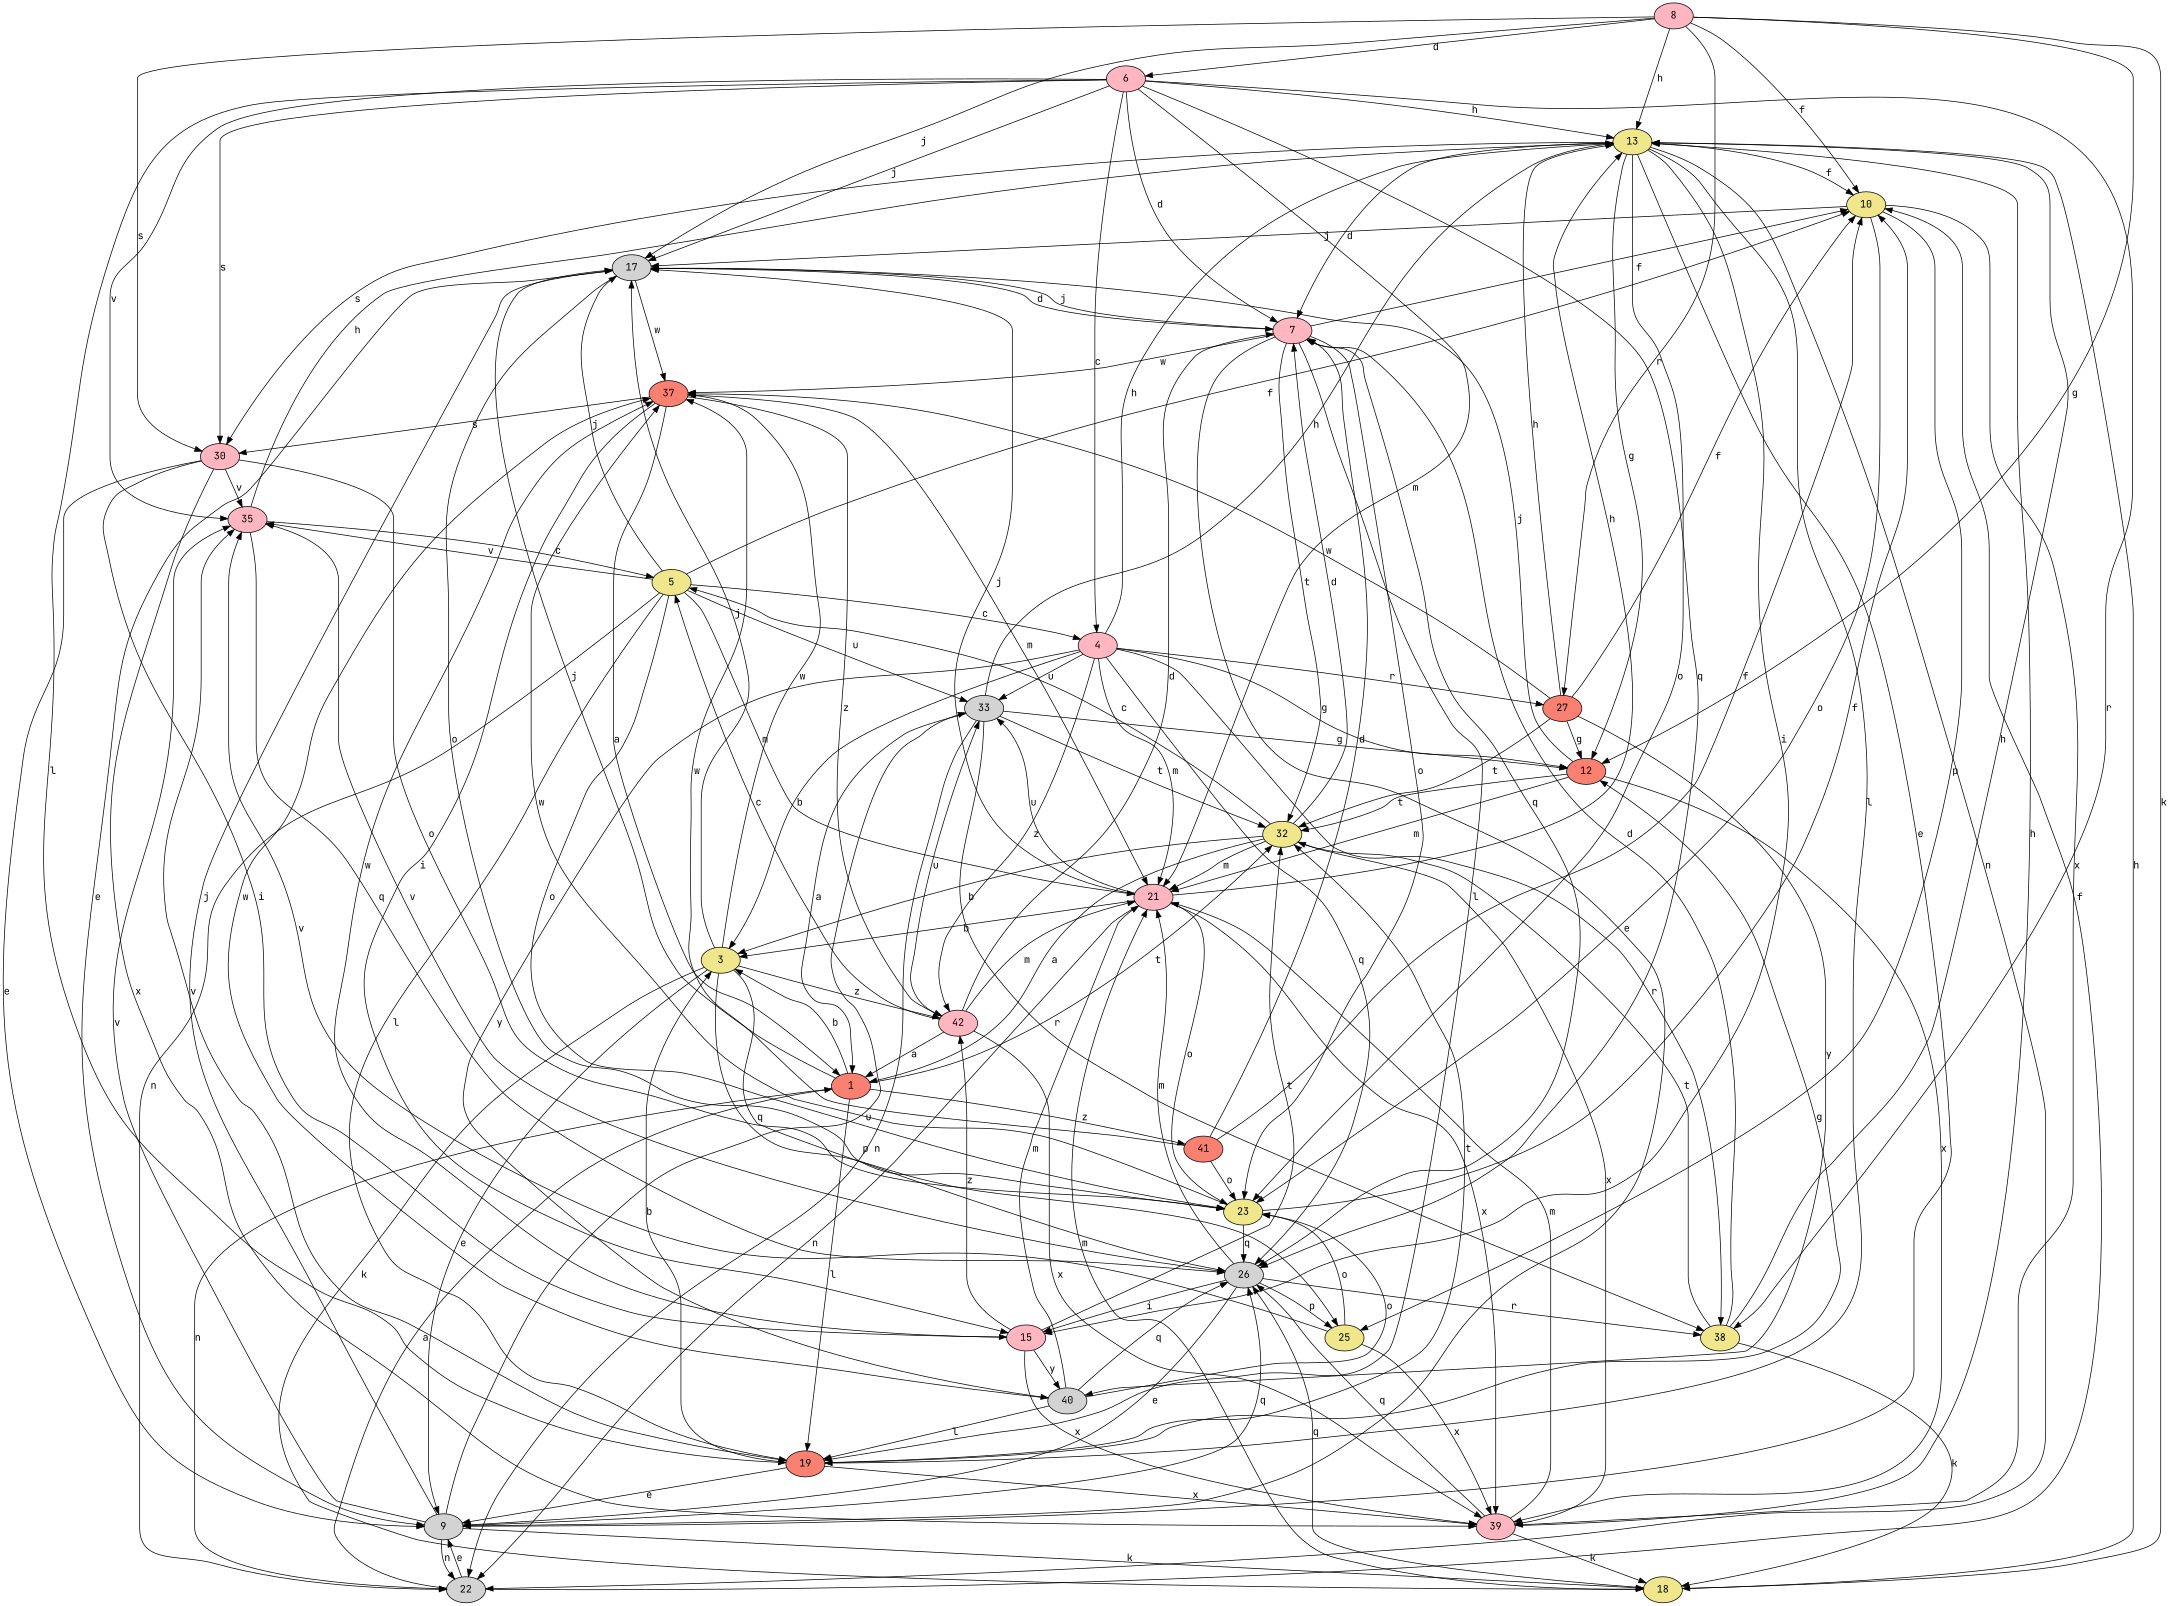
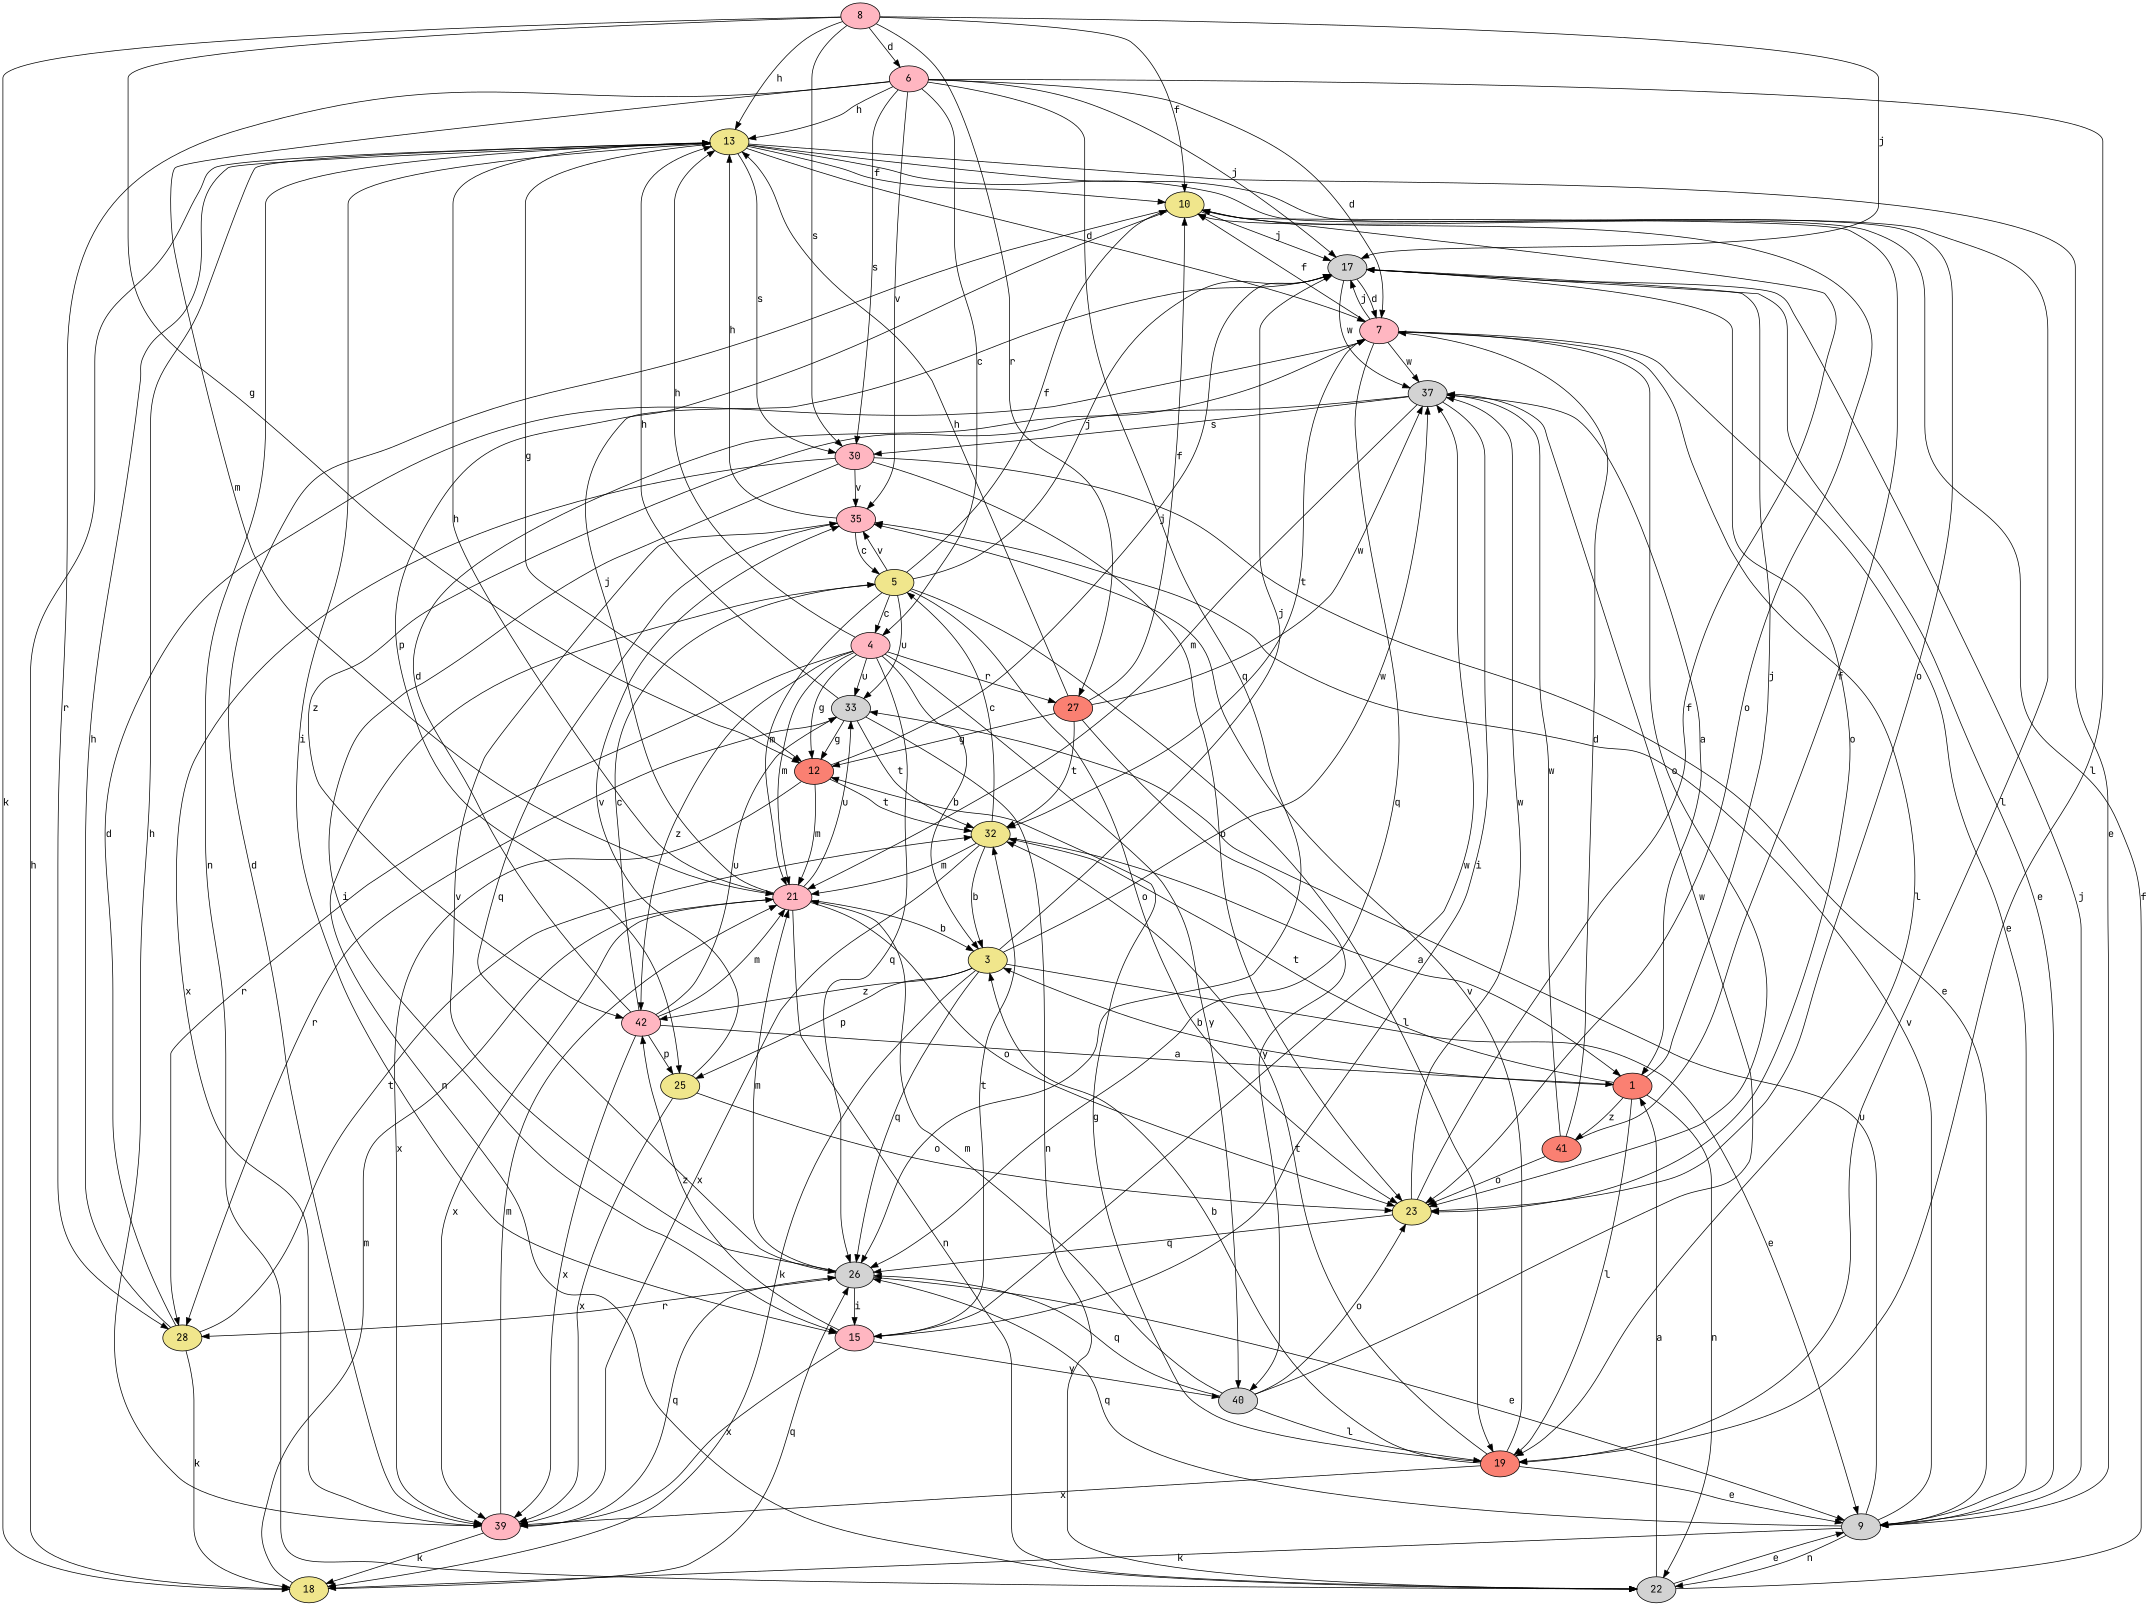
node "37": fillcolor salmon -> lightgrey
edge "32" -> "7": removed, label "d"
edge "33" -> "1": removed, label "a"
edge "10" -> "39": label "x" -> "d"
edge "26" -> "25": now "42" -> "25"
node "38": label "38" -> "28"
